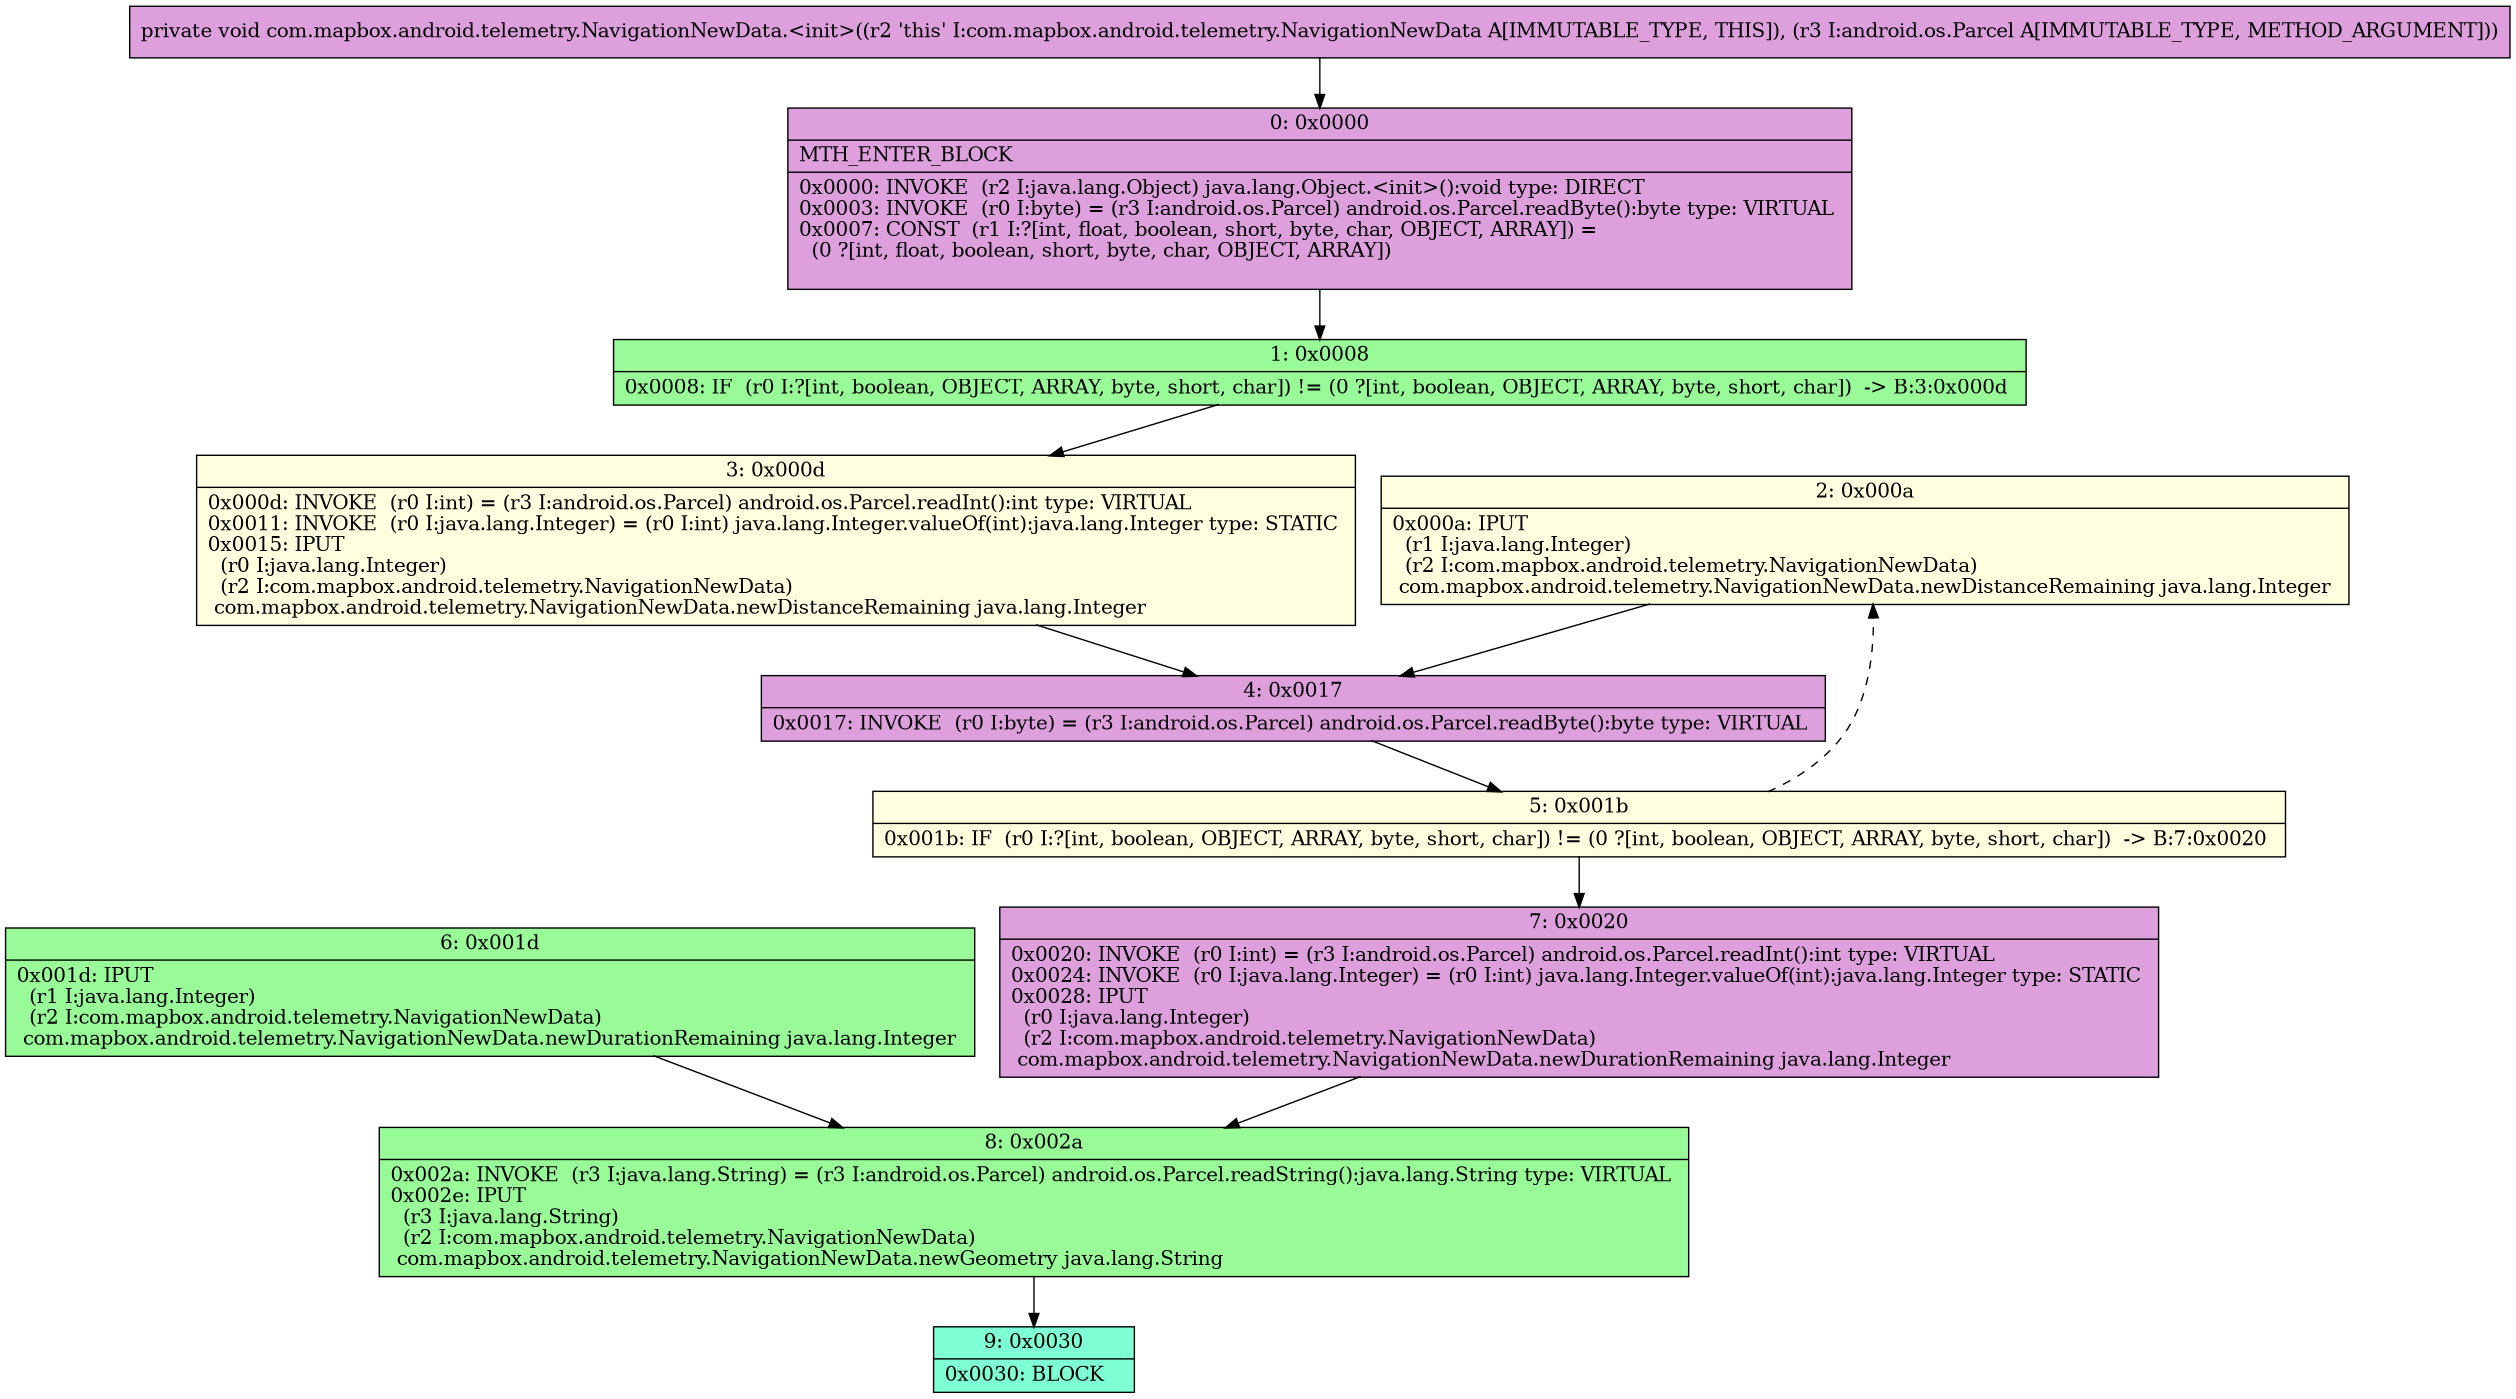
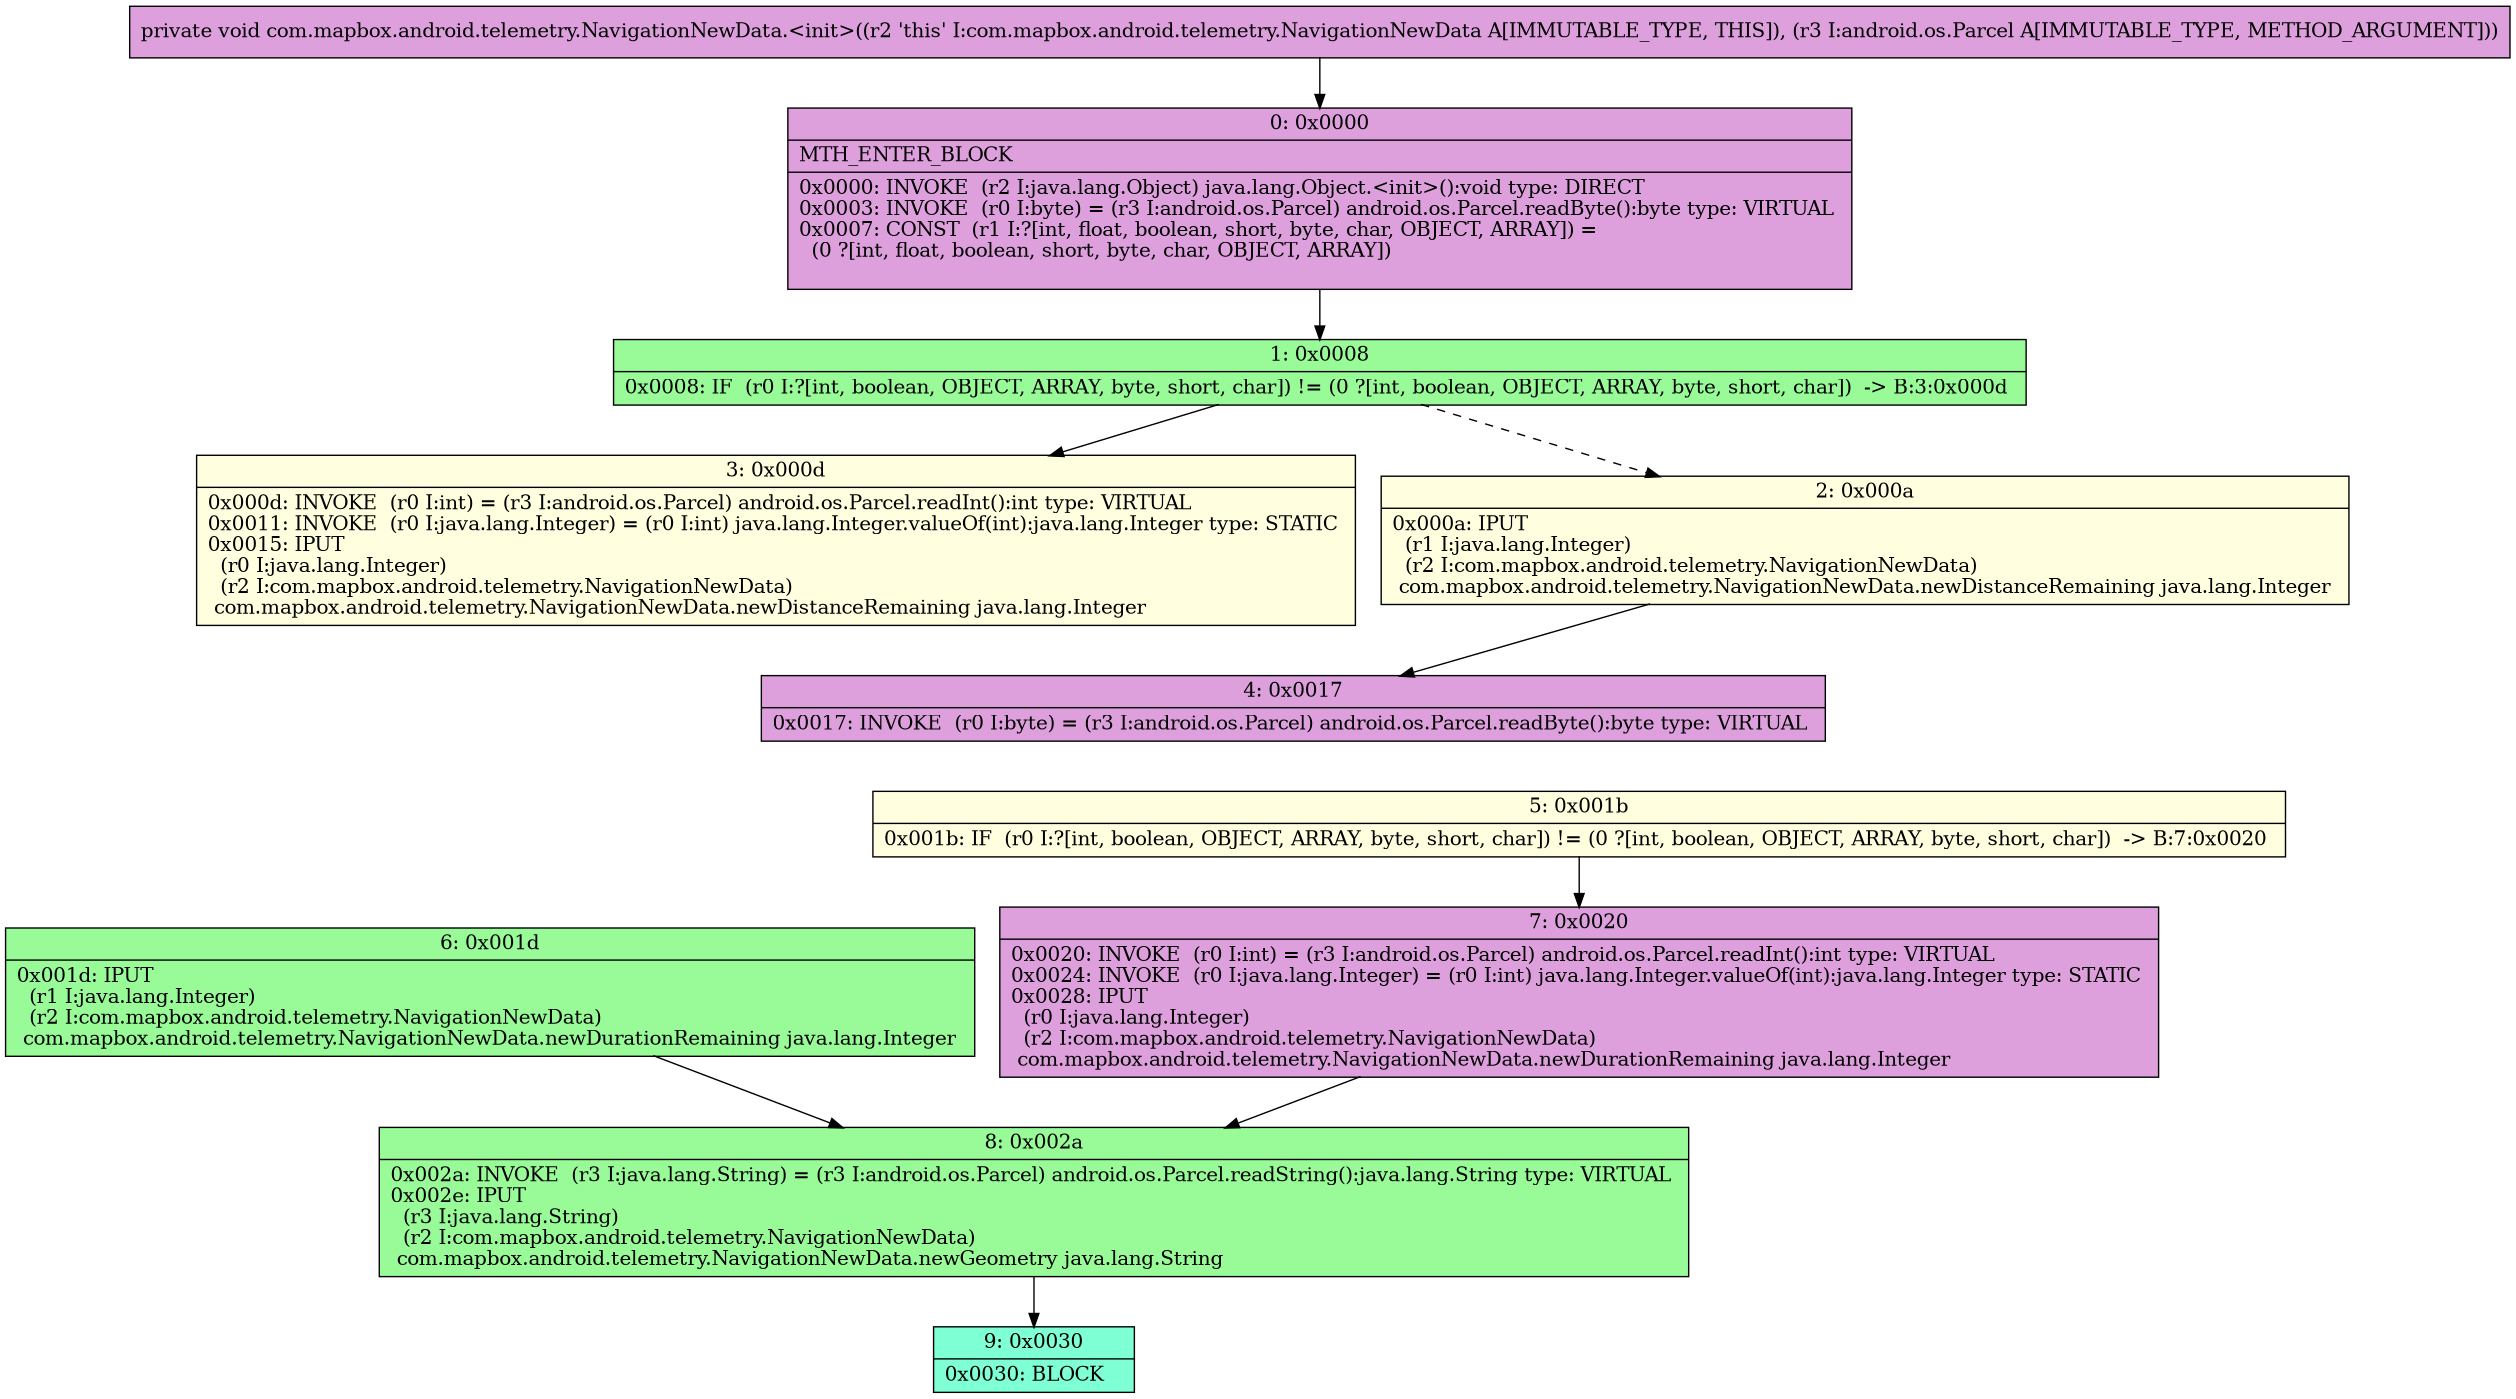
edge "3: 0x000d" -> "4: 0x0017": removed
edge "5: 0x001b" -> "2: 0x000a": now "1: 0x0008" -> "2: 0x000a"
edge "4: 0x0017" -> "5: 0x001b": removed
